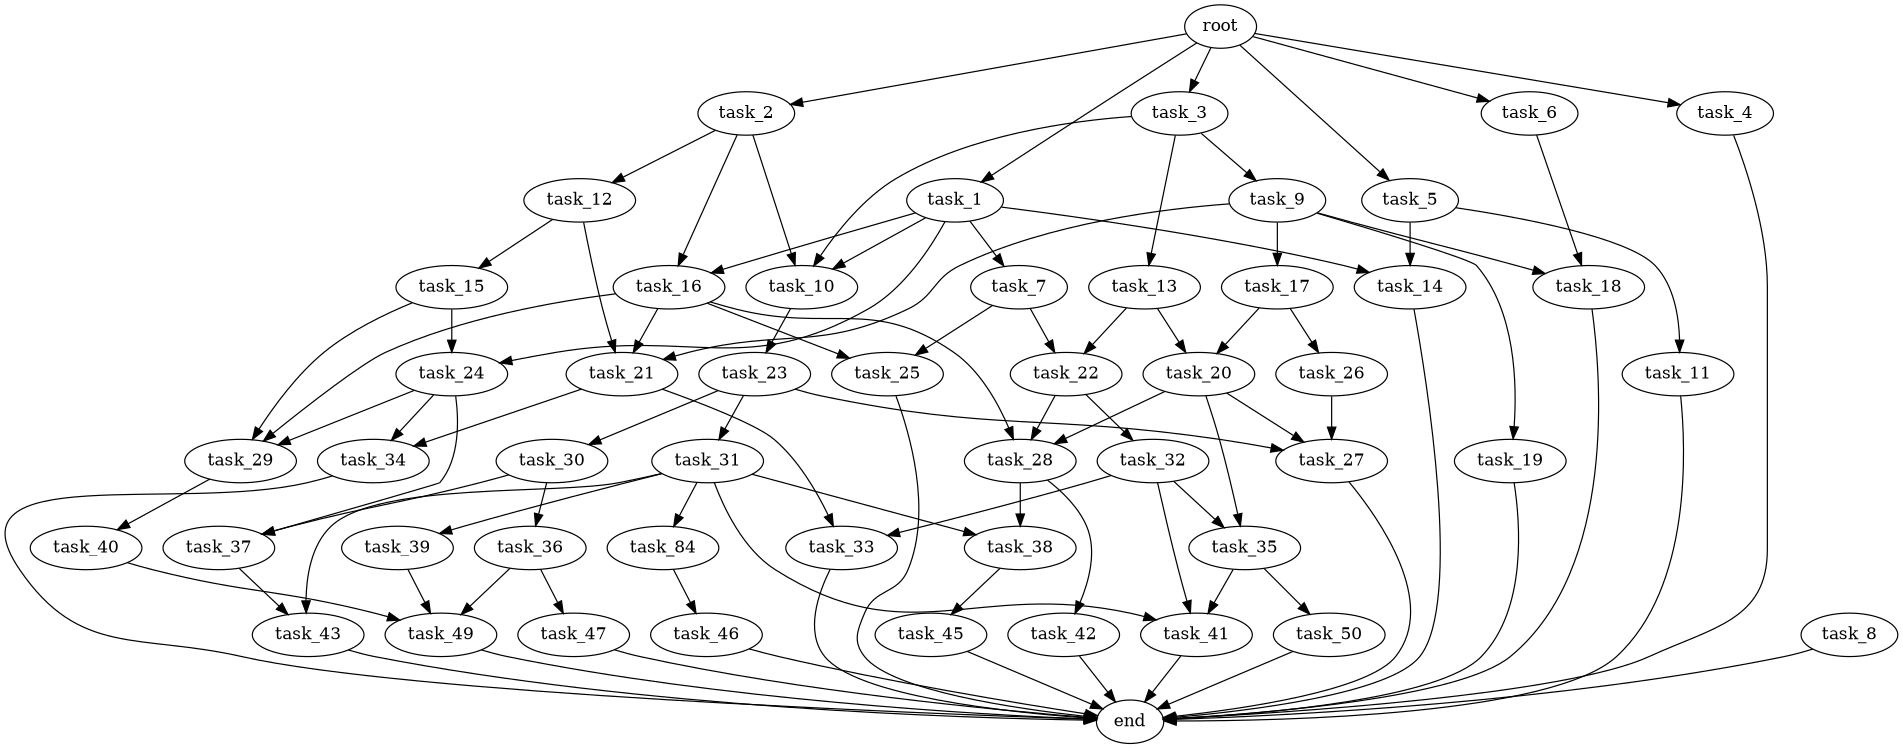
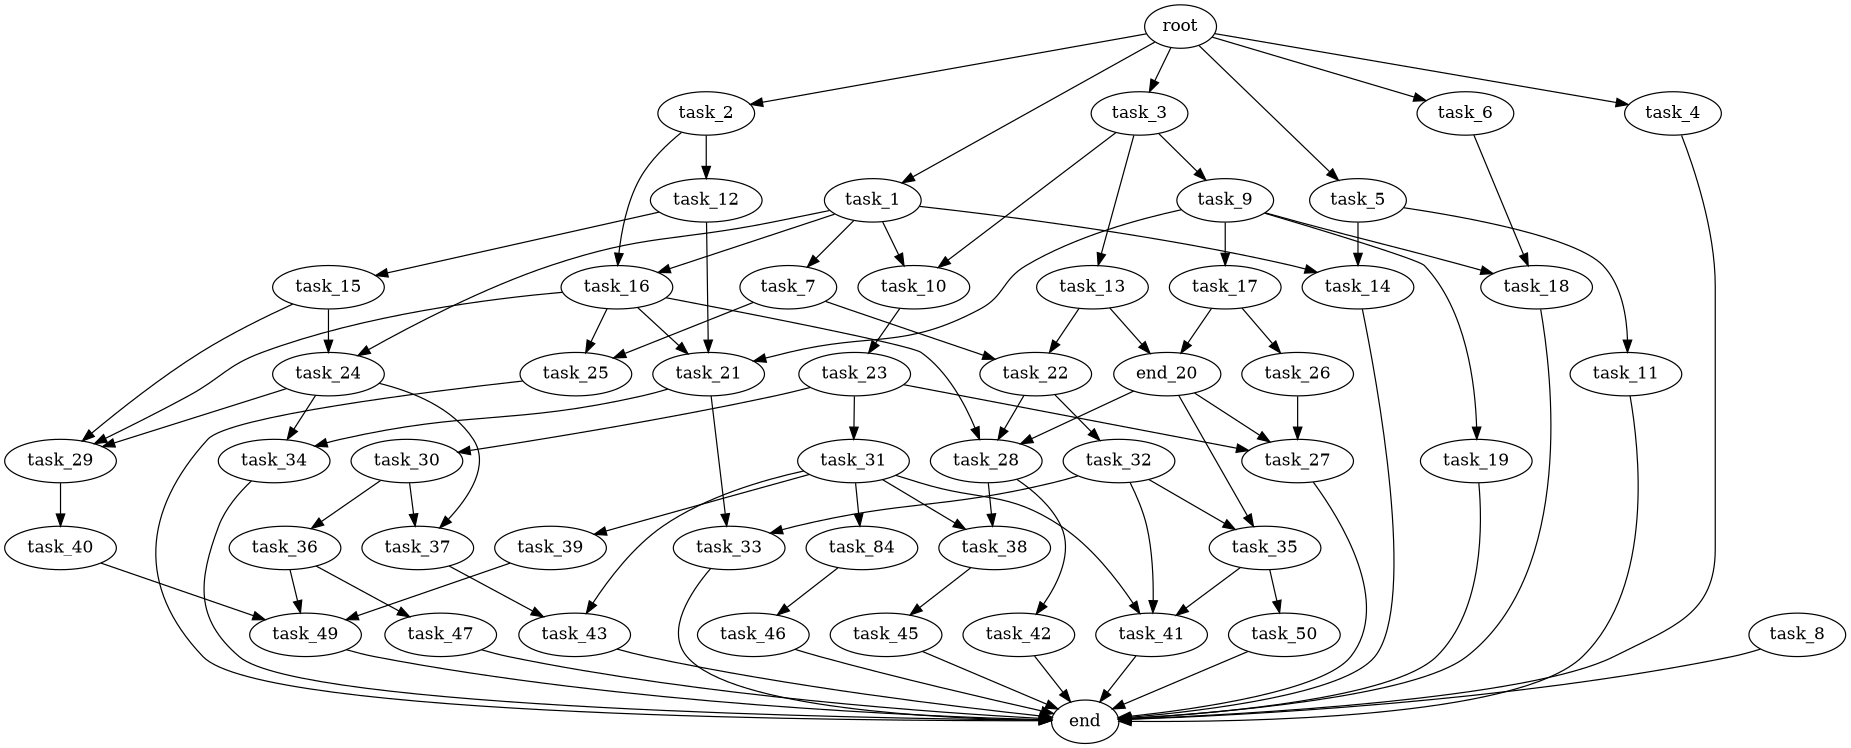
edge "task_2" -> "task_10": removed
node "task_20": label "task_20" -> "end_20"
